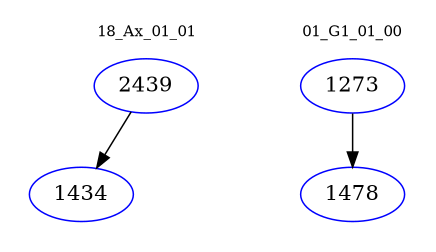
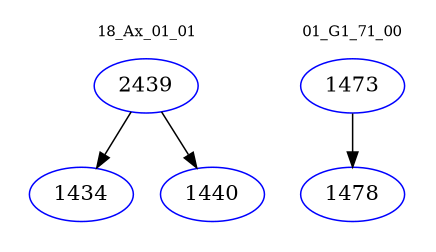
cluster "01_G1_01_00": label "01_G1_01_00" -> "01_G1_71_00"
node "1273": label "1273" -> "1473"
node "1440": added
